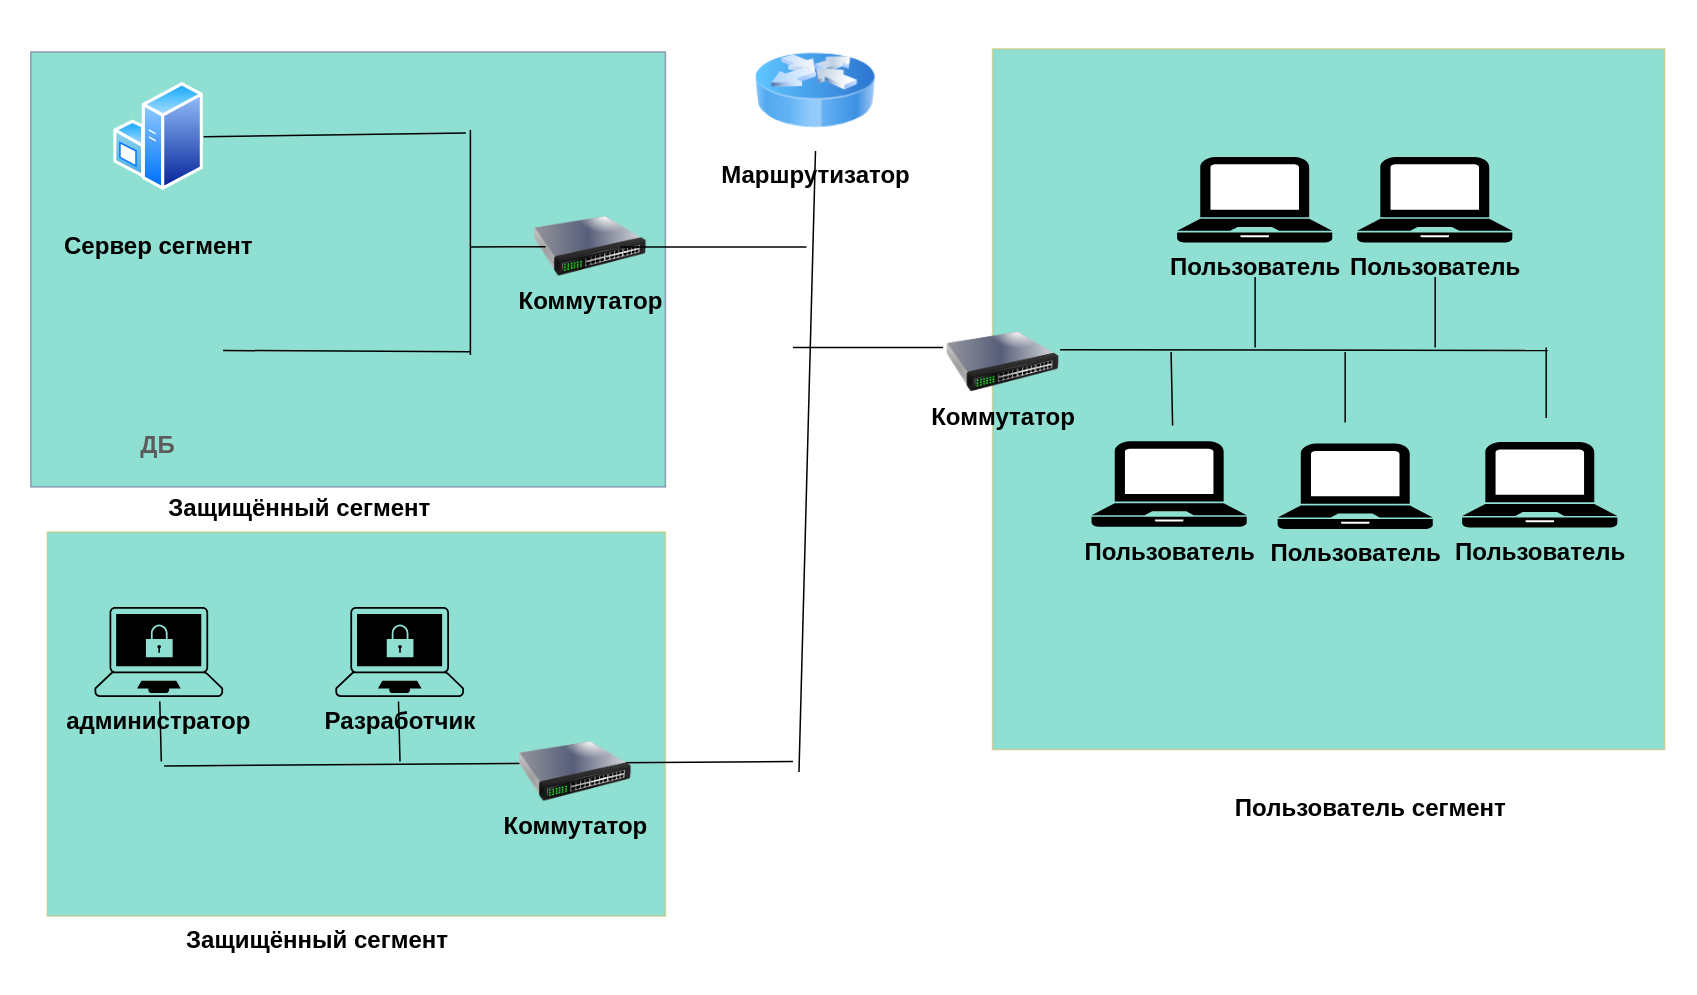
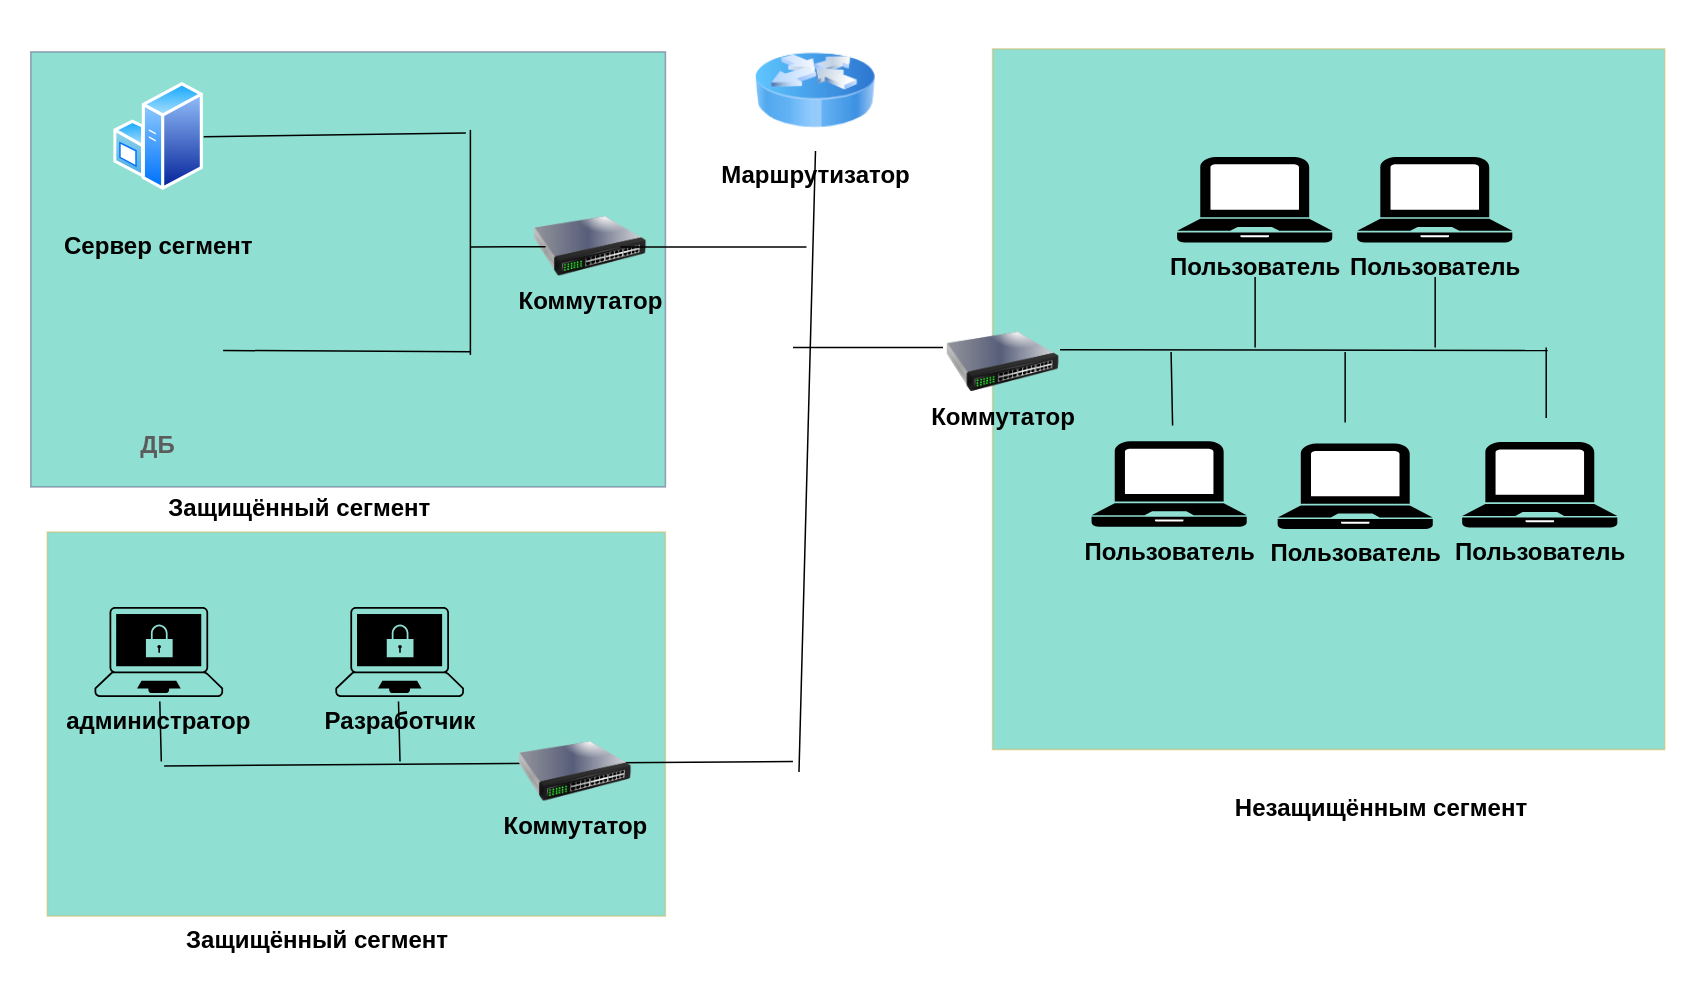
node "Пользователь сегмент": label "Пользователь сегмент" -> "Незащищённым сегмент"
